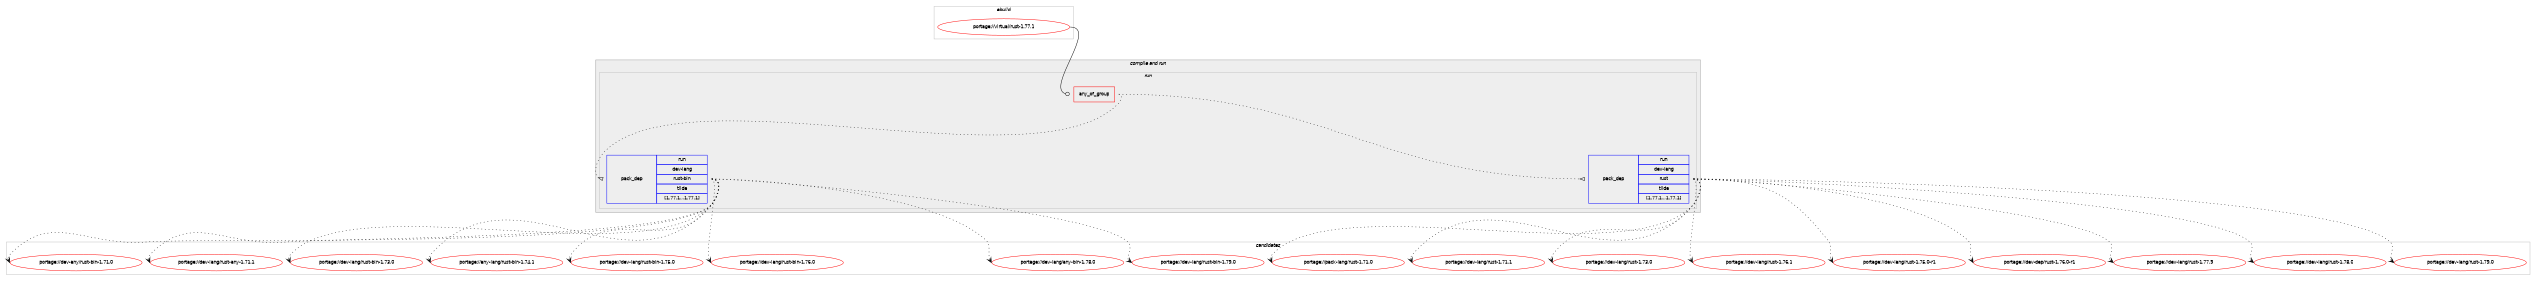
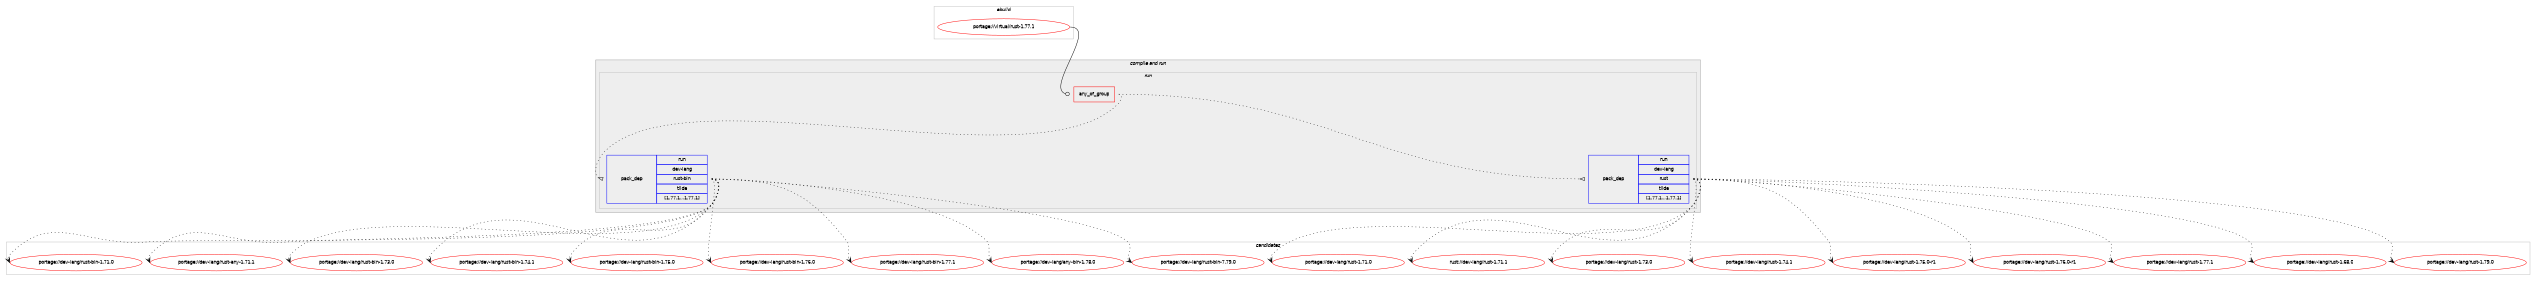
node "portage://dev-any/rust-bin-1.71.0": label "portage://dev-any/rust-bin-1.71.0" -> "portage://dev-lang/rust-bin-1.71.0"
node "portage://any-lang/rust-bin-1.74.1": label "portage://any-lang/rust-bin-1.74.1" -> "portage://dev-lang/rust-bin-1.74.1"
node "portage://dev-lang/rust-bin-1.77.1": added
node "portage://dev-lang/rust-bin-1.79.0": label "portage://dev-lang/rust-bin-1.79.0" -> "portage://dev-lang/rust-bin-7.79.0"
node "portage://pack-lang/rust-1.71.0": label "portage://pack-lang/rust-1.71.0" -> "portage://dev-lang/rust-1.71.0"
node "portage://dev-lang/rust-1.71.1": label "portage://dev-lang/rust-1.71.1" -> "rust://dev-lang/rust-1.71.1"
node "portage://dev-lang/rust-1.76.1": label "portage://dev-lang/rust-1.76.1" -> "portage://dev-lang/rust-1.74.1"
node "portage://dev-dep/rust-1.76.0-r1": label "portage://dev-dep/rust-1.76.0-r1" -> "portage://dev-lang/rust-1.76.0-r1"
node "portage://dev-lang/rust-1.77.9": label "portage://dev-lang/rust-1.77.9" -> "portage://dev-lang/rust-1.77.1"
node "portage://dev-lang/rust-1.78.0": label "portage://dev-lang/rust-1.78.0" -> "portage://dev-lang/rust-1.68.0"
